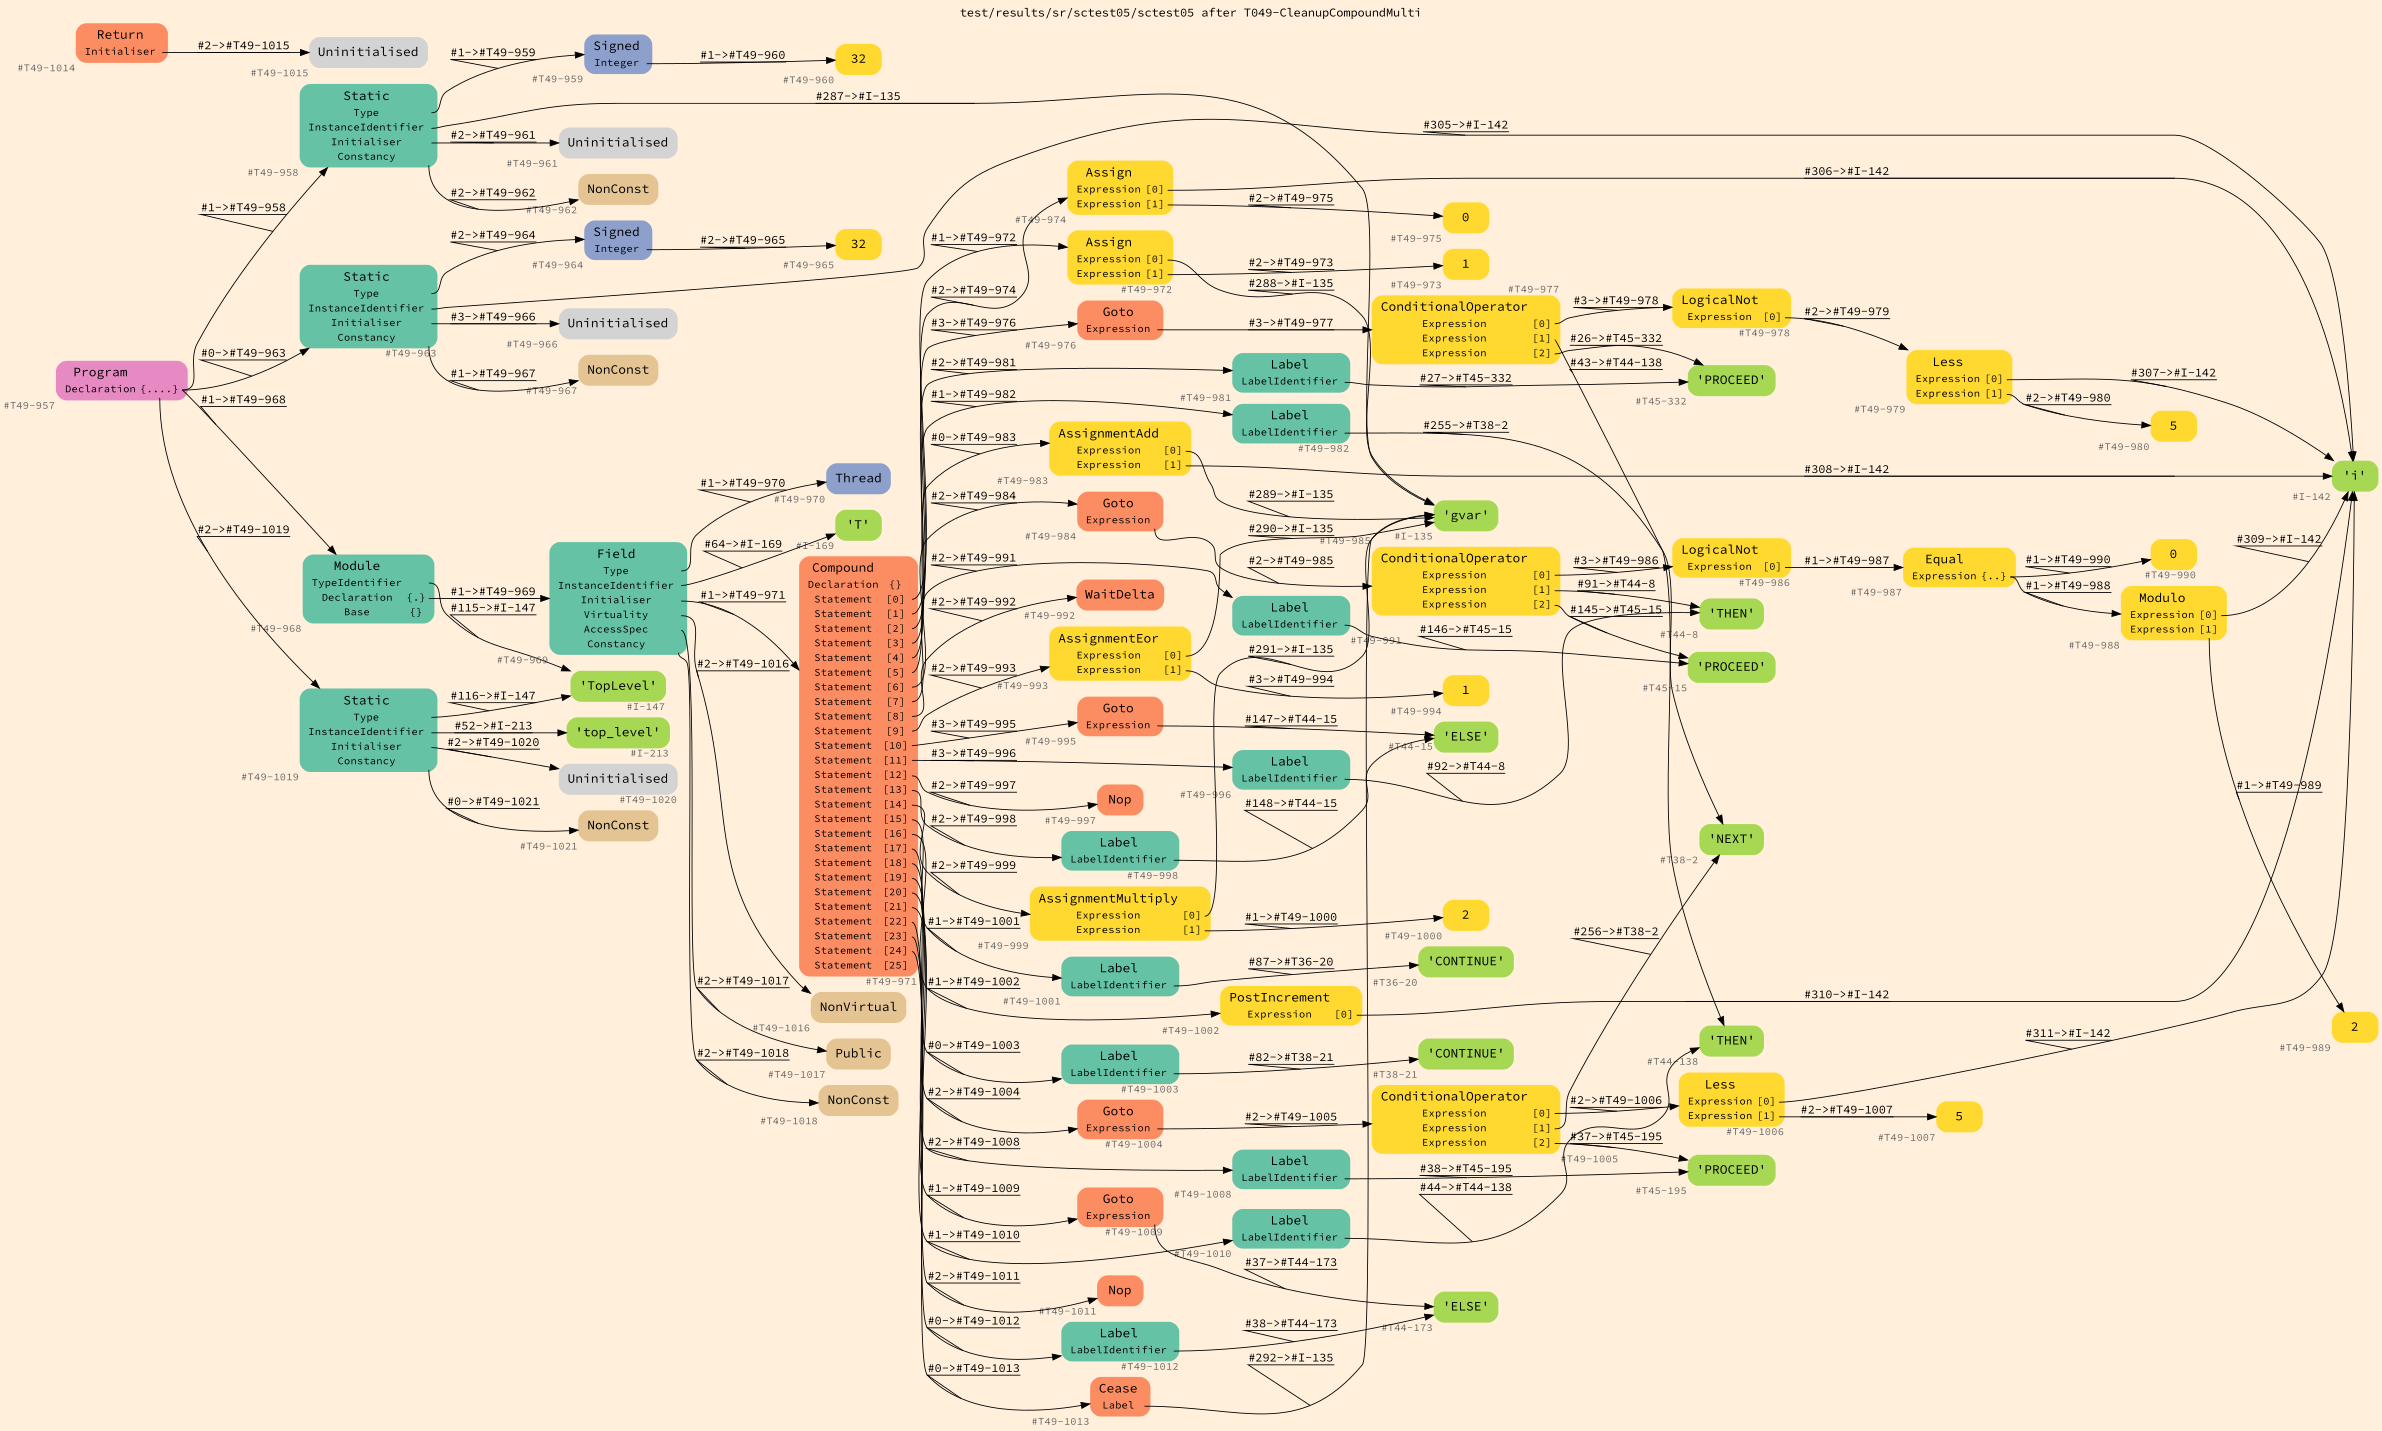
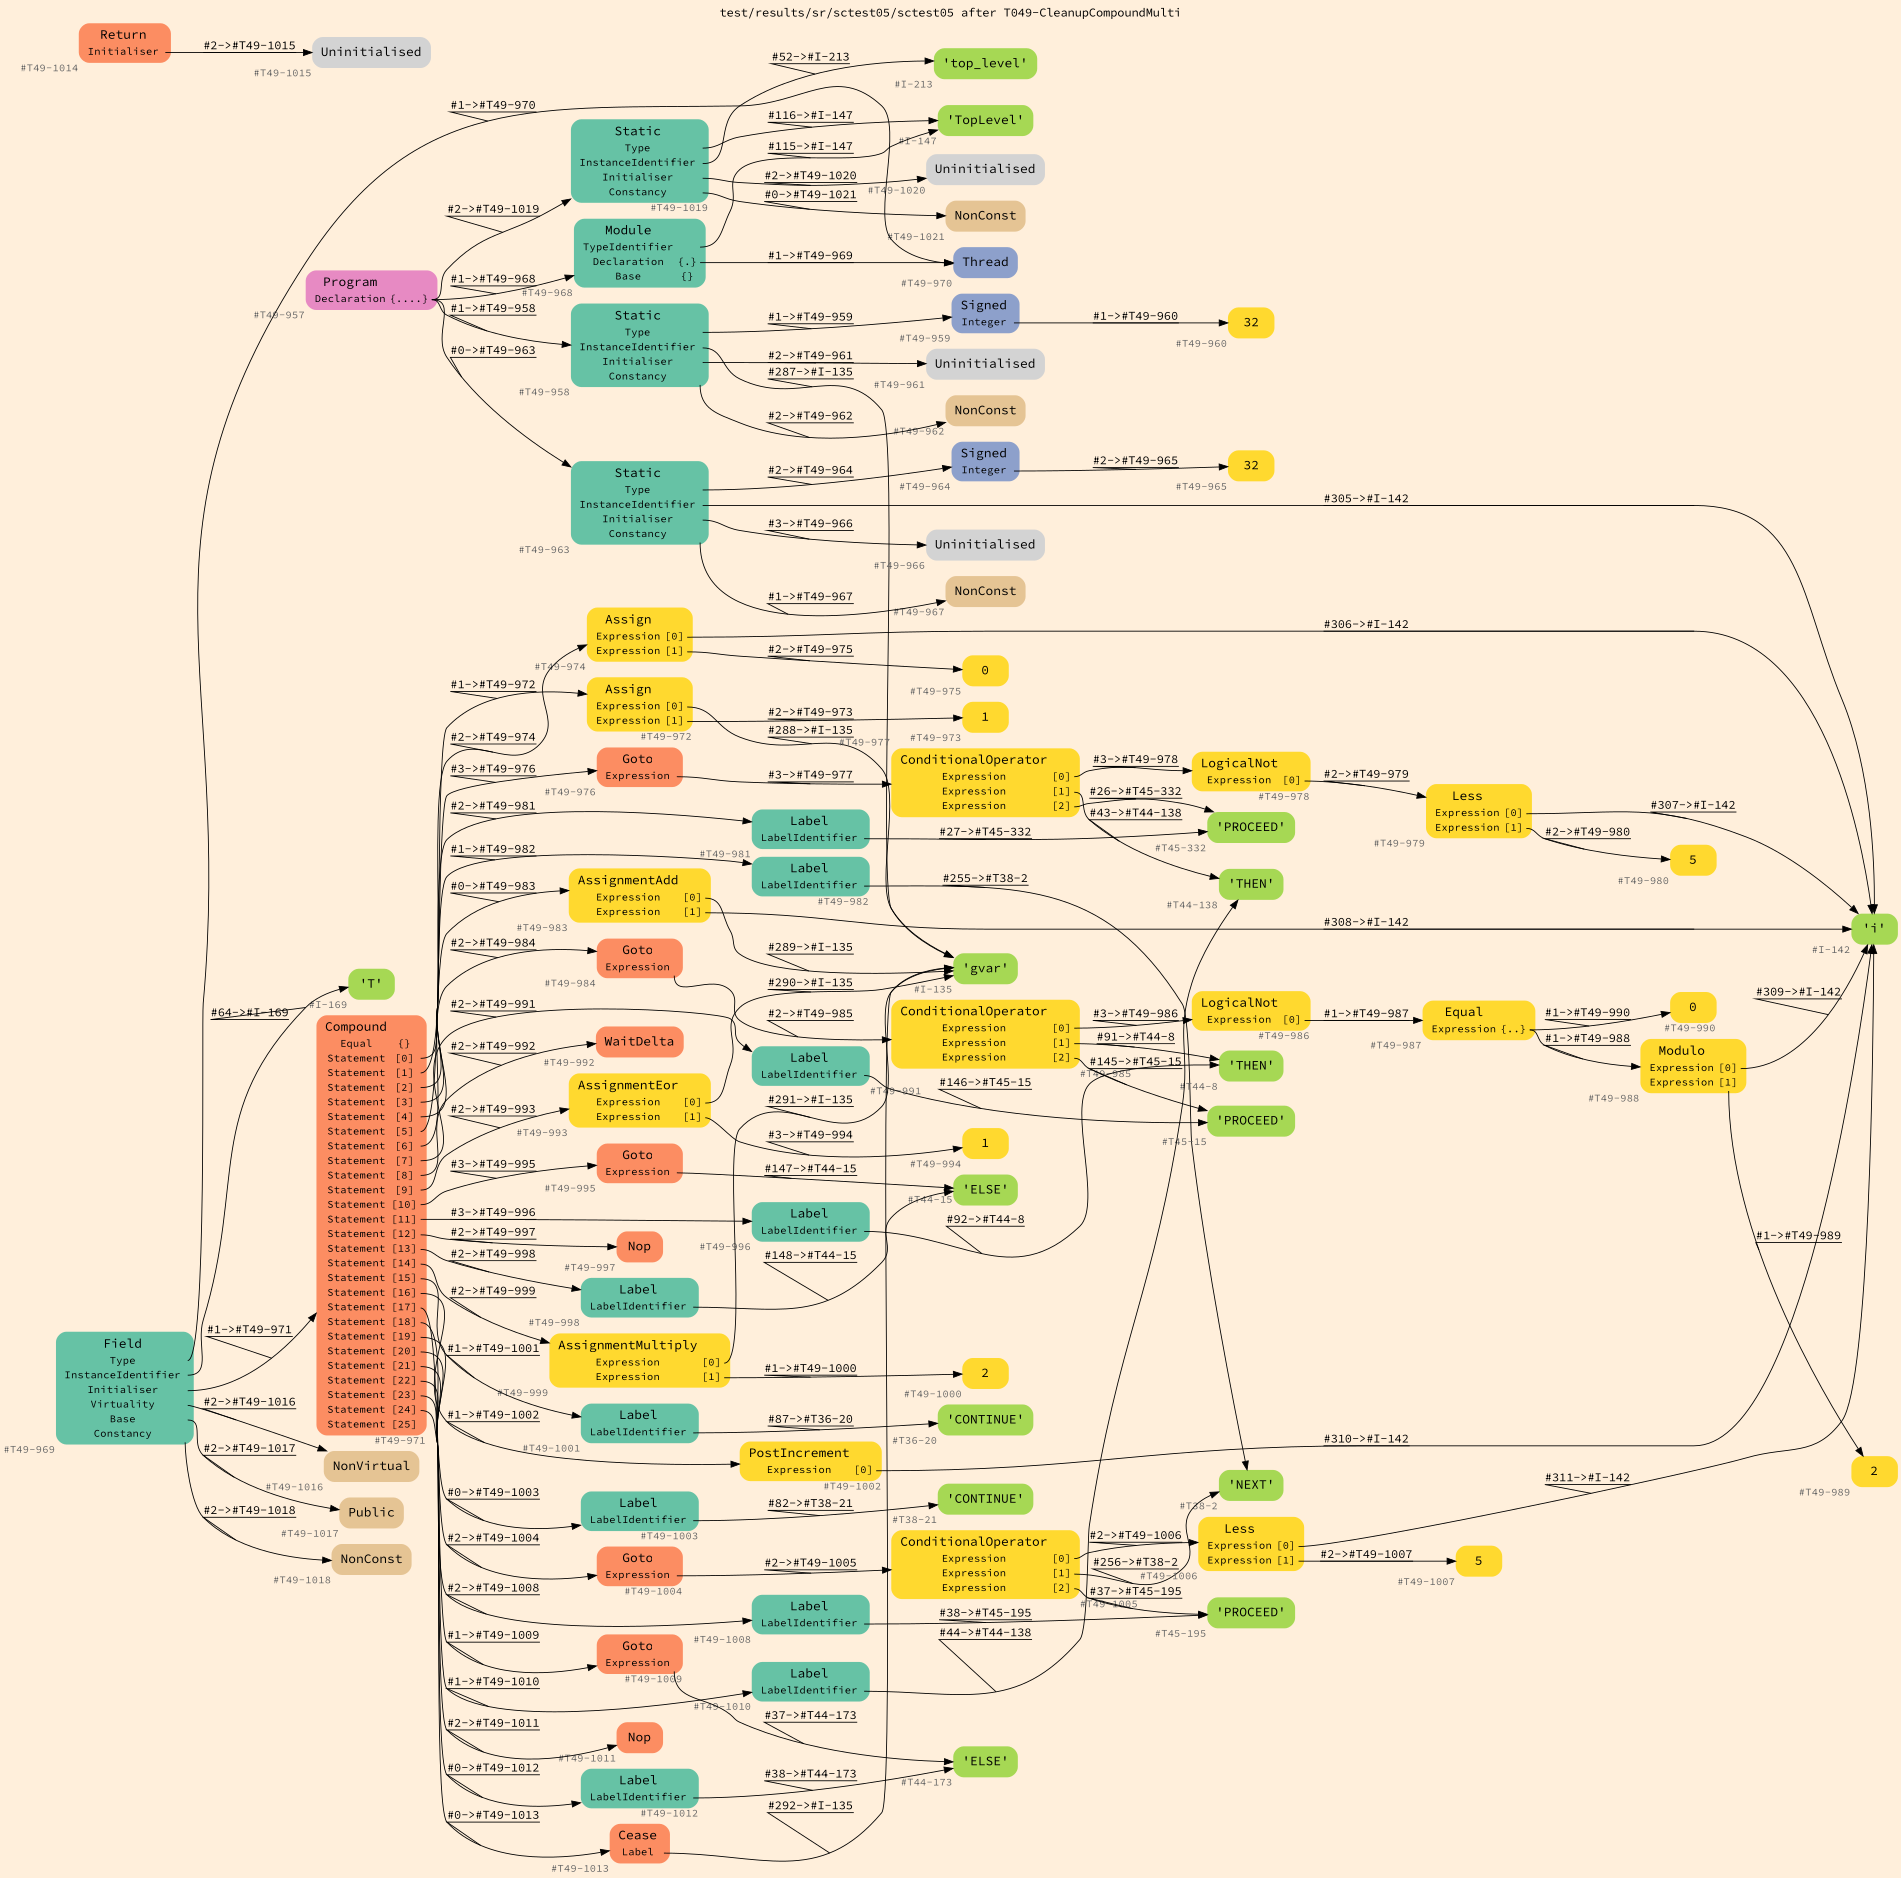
node "Compound": text "Declaration" -> "Equal"
edge "Module" -> "Field": now "Module" -> "Thread"
node "Field": text "AccessSpec" -> "Base"
